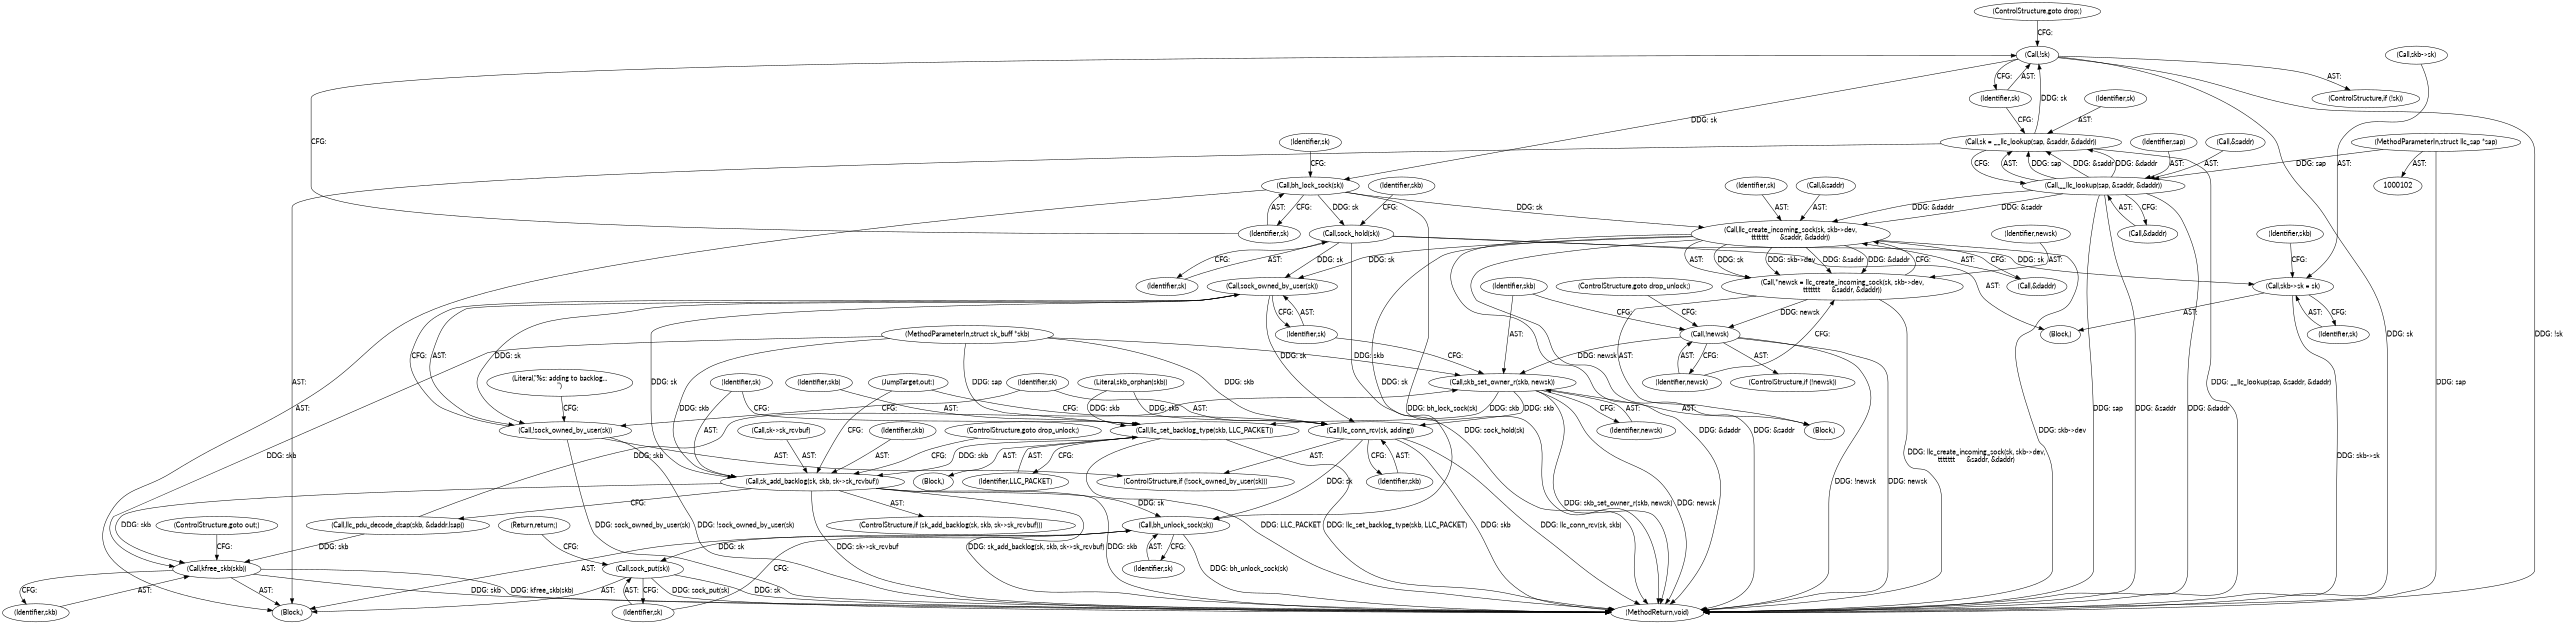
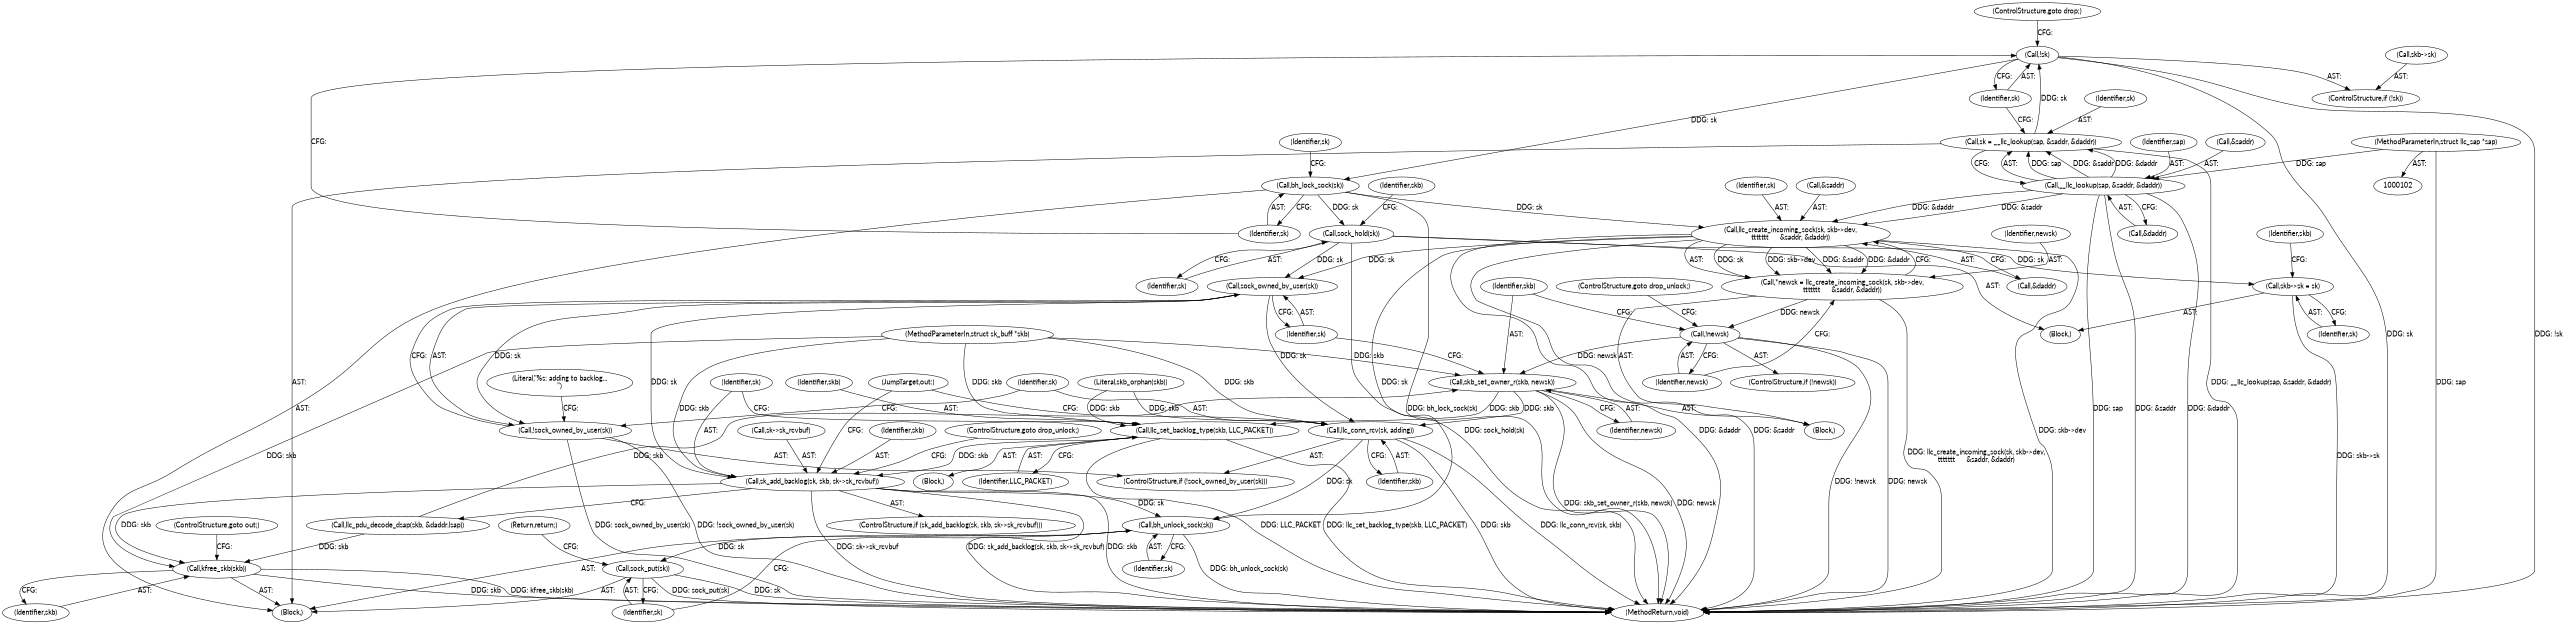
edge "(Call,skb->sk)" -> "(Call,skb->sk = sk)": now "(Call,skb->sk)" -> "(ControlStructure,if (!sk))"
edge "(MethodParameterIn,struct sk_buff *skb)" -> "(Call,llc_set_backlog_type(skb, LLC_PACKET))": label "DDG: sap" -> "DDG: skb"
